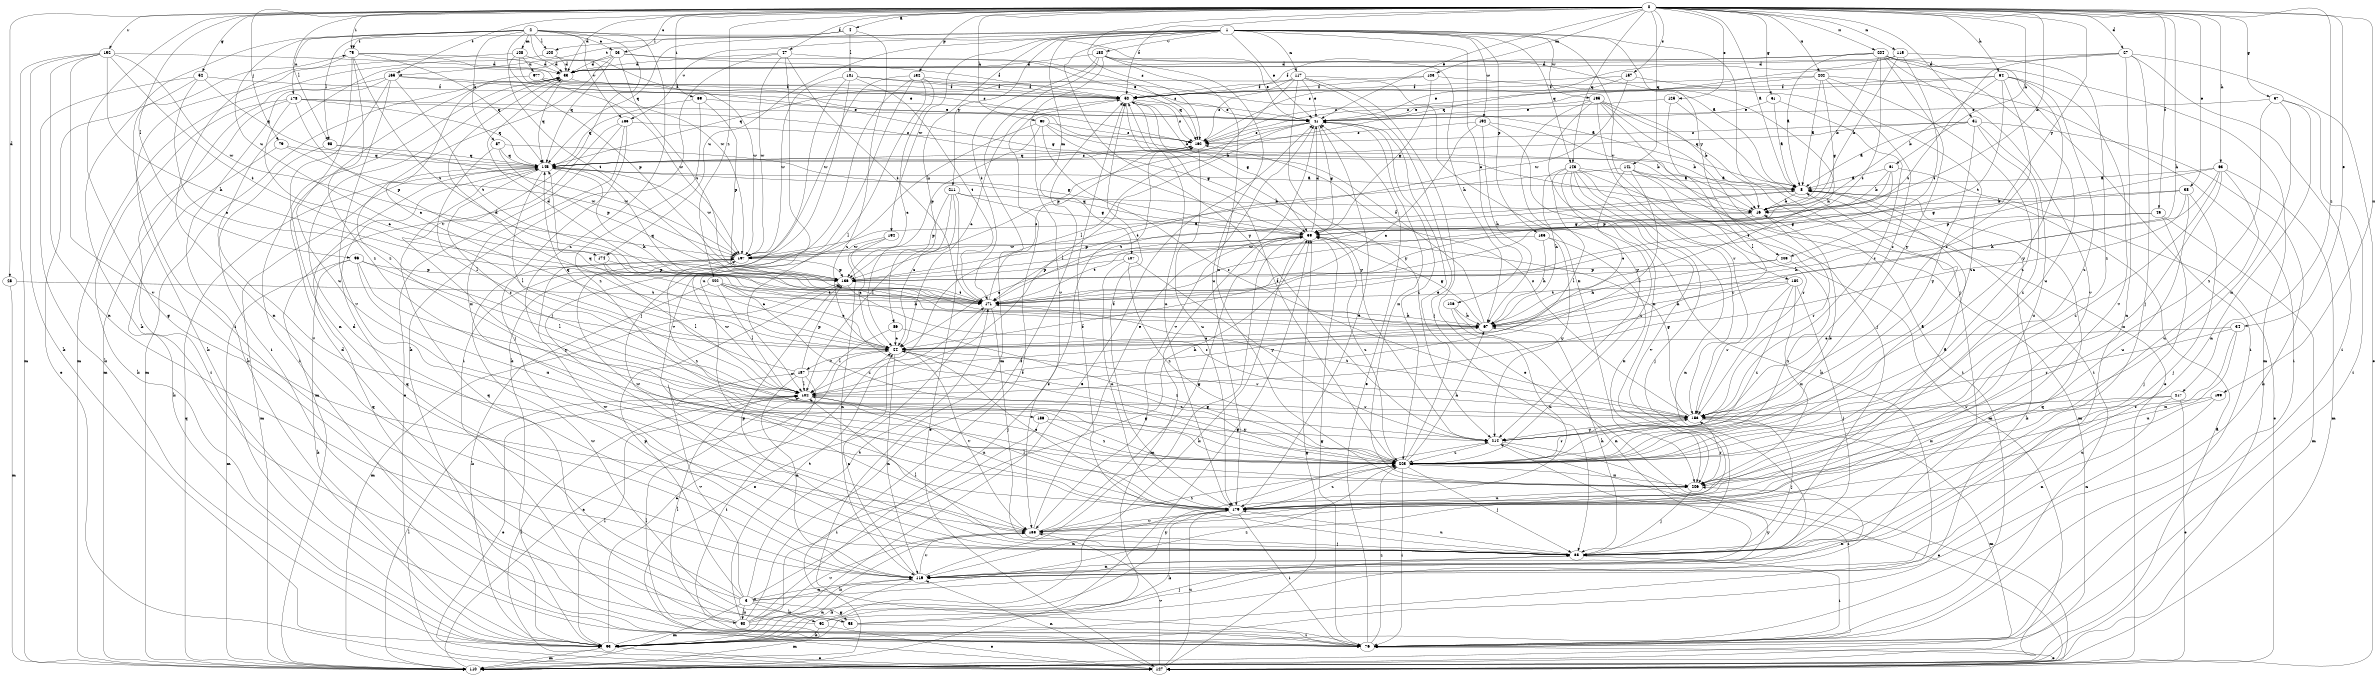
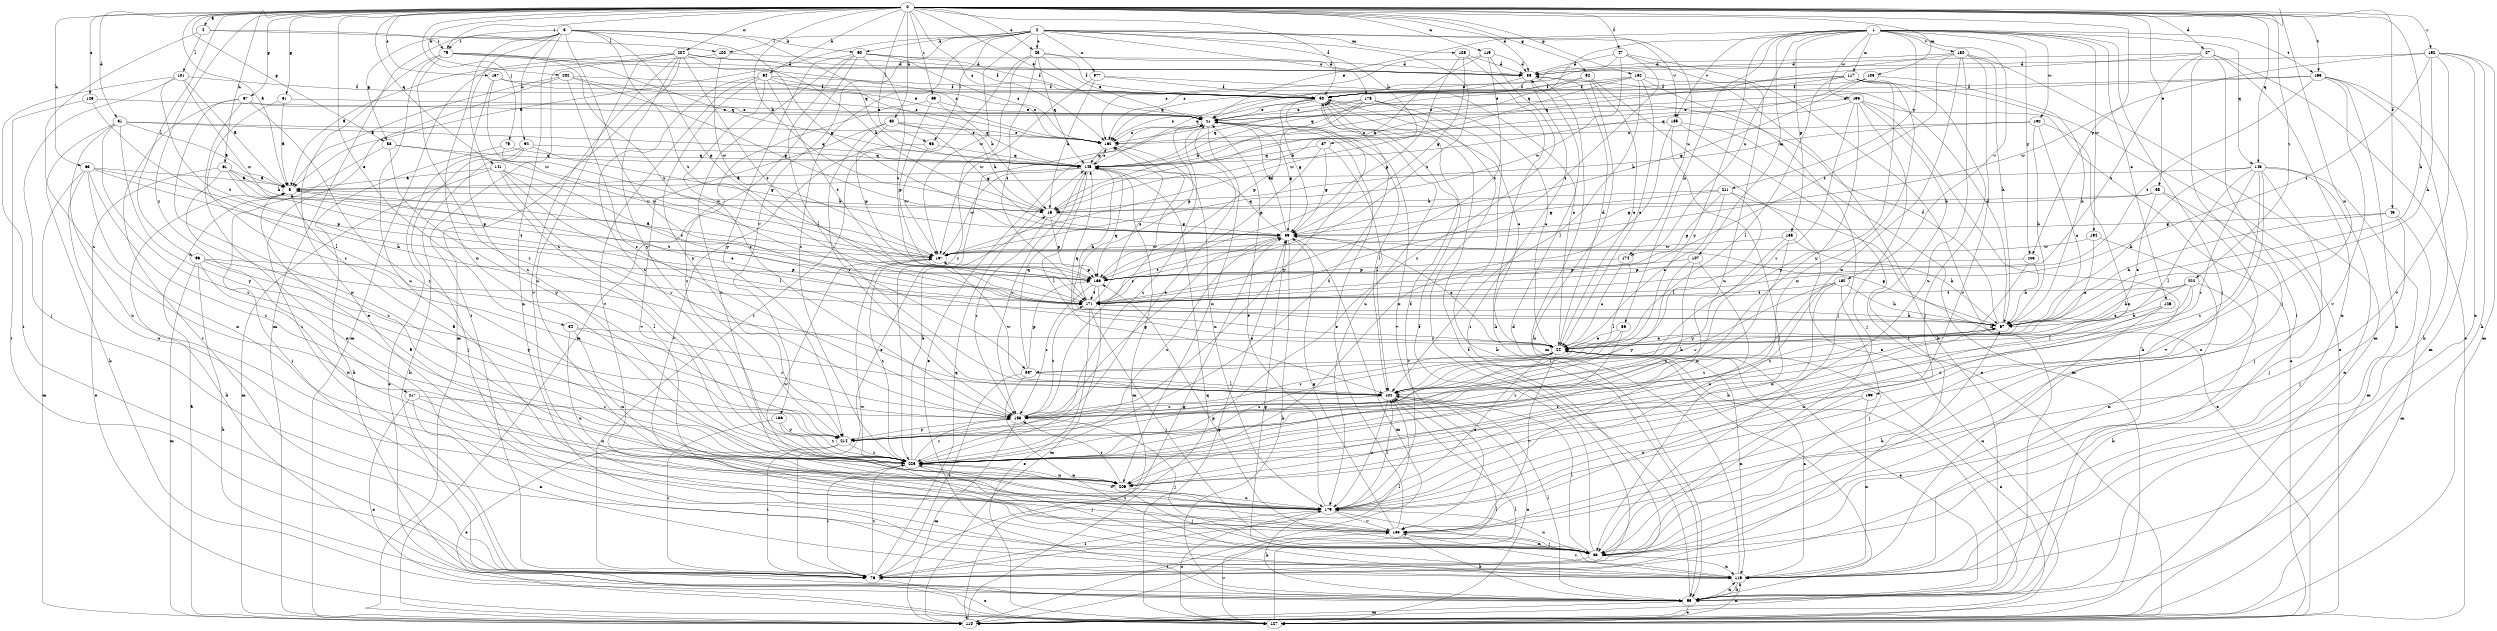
edge "108" -> "977": now "2" -> "977"
node "28": removed
node "187": label "187" -> "887"
edge "202" -> "223": now "61" -> "223"
edge "58" -> "8": now "58" -> "145"
edge "119" -> "3": reversed
